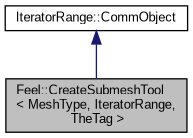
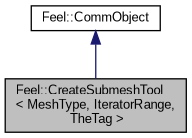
node "IteratorRange::CommObject": label "IteratorRange::CommObject" -> "Feel::CommObject"
